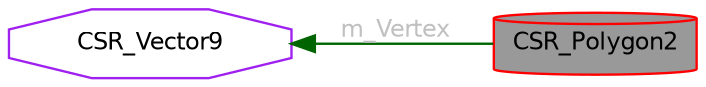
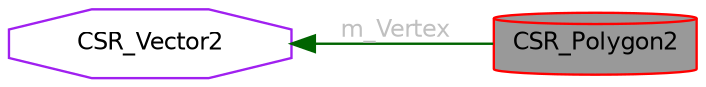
node "CSR_Vector9": label "CSR_Vector9" -> "CSR_Vector2"
